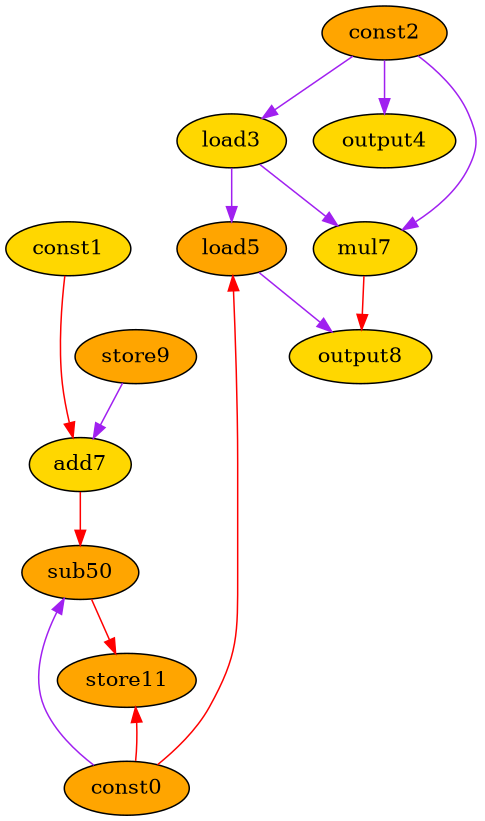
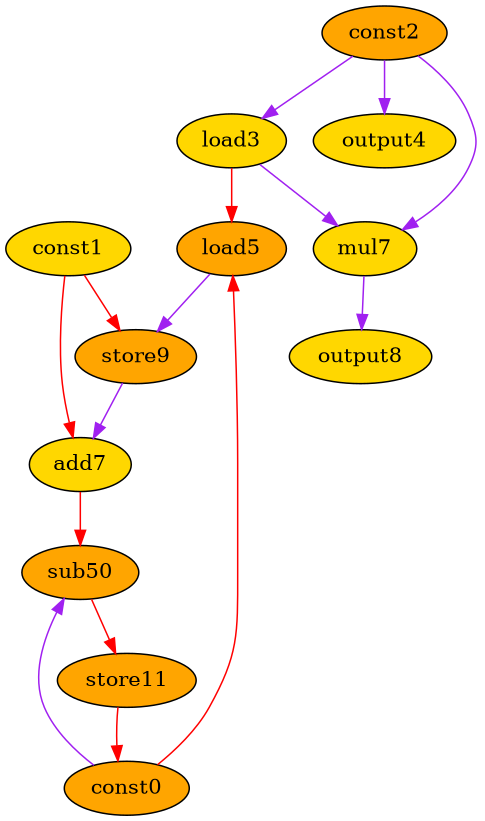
edge "load3" -> "load5": color purple -> red
edge "mul7" -> "output8": color red -> purple
edge "const1" -> "store9": added
edge "load5" -> "output8": now "load5" -> "store9"
edge "const0" -> "store11": reversed
